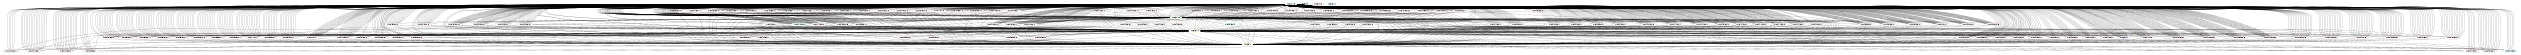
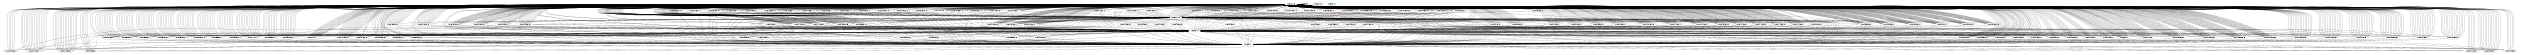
node "VarName('t61',temp).69": label "VarName('t61',temp).69" -> "VarName('t61',ecx).69"
